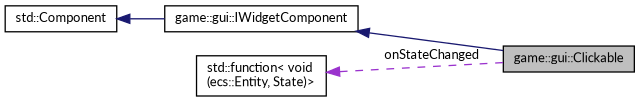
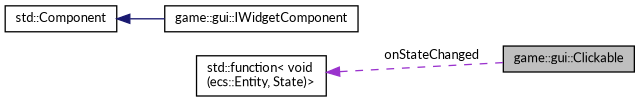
edge "game::gui::Clickable" -> "game::gui::IWidgetComponent": removed
